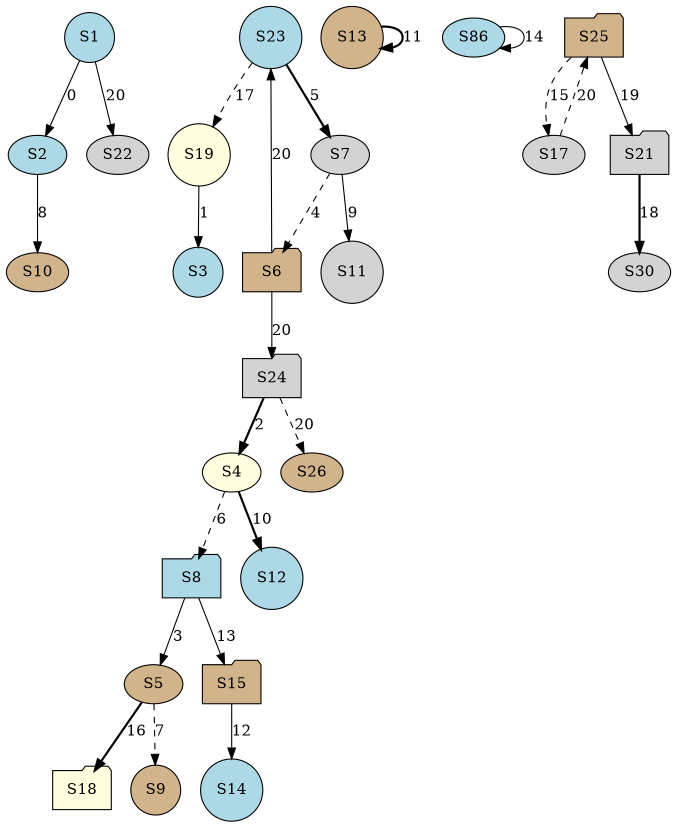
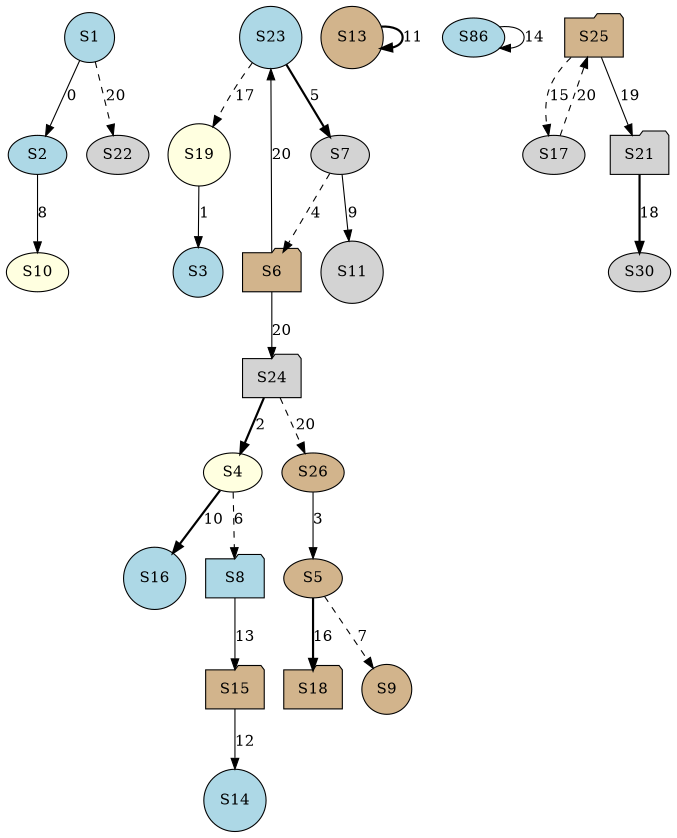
edge "S1" -> "S22": style solid -> dashed
node "S10": fillcolor tan -> lightyellow
node "S12": label "S12" -> "S16"
edge "S8" -> "S5": now "S26" -> "S5"
node "S18": fillcolor lightyellow -> tan
